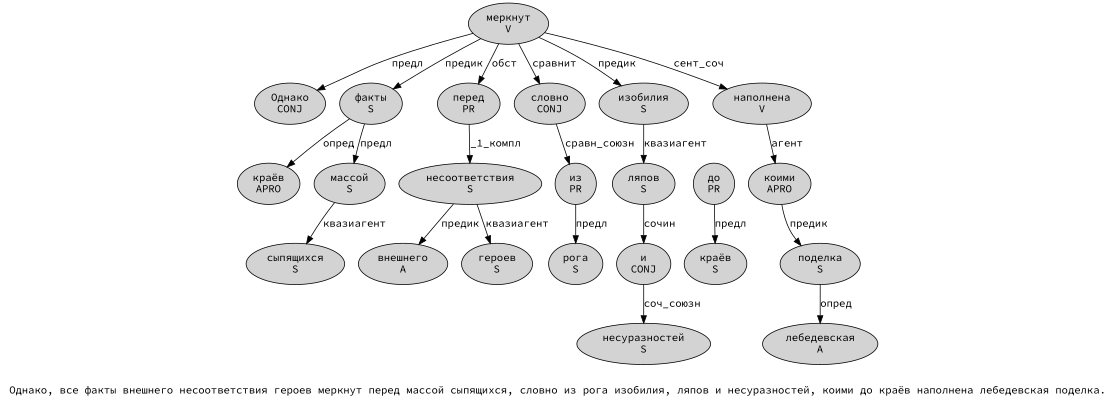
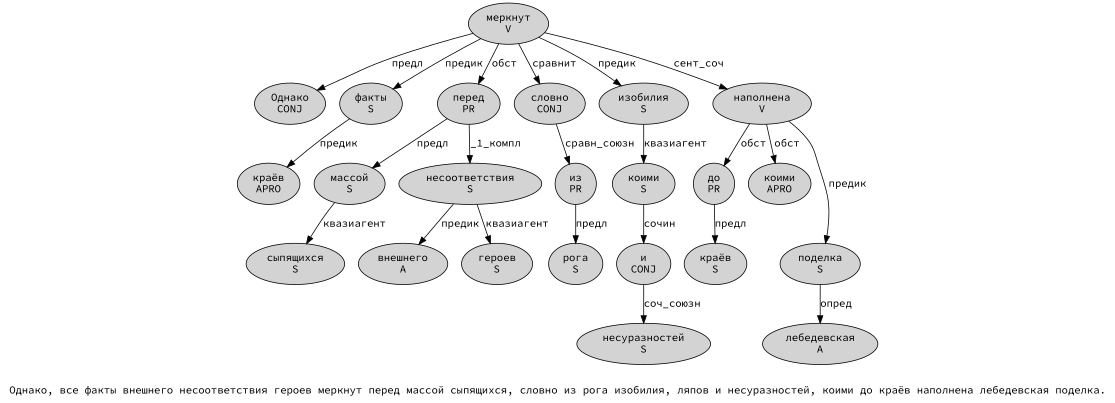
edge "факты S" -> "массой S": now "перед PR" -> "массой S"
edge "наполнена V" -> "до PR": added, label "обст"
edge "факты S" -> "краёв APRO": label "опред" -> "предик"
edge "наполнена V" -> "коими APRO": label "агент" -> "обст"
node "ляпов S": label "ляпов S" -> "коими S"
edge "коими APRO" -> "поделка S": now "наполнена V" -> "поделка S"
